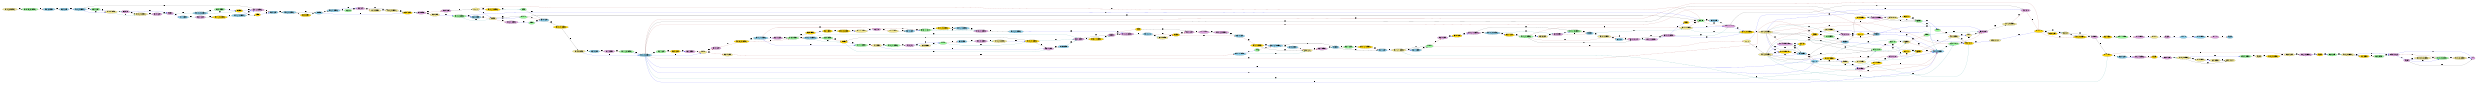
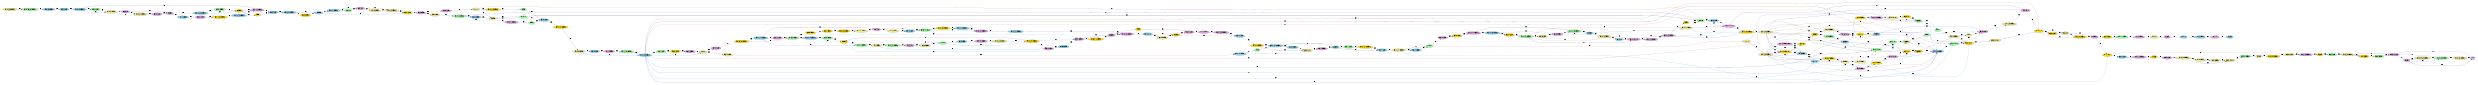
edge "ldrsw x8 , [ x8 , # address ]" -> "add x0 , x8 , # address": now "csel x8 , x8 , x9 , hi" -> "add x0 , x8 , # address"
